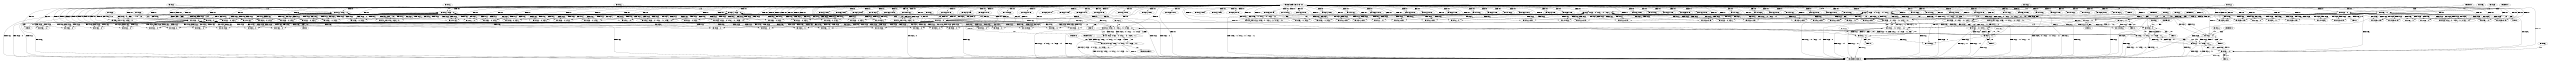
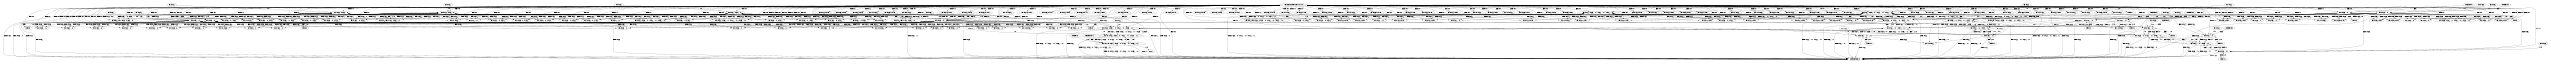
node "(MethodParameterIn,)": label "(MethodParameterIn,)" -> "(Block,)"
node "(MethodReturn,static int)": label "(MethodReturn,static int)" -> "(Identifier,static int)"
